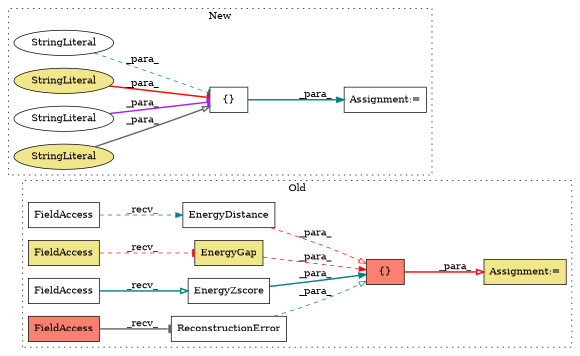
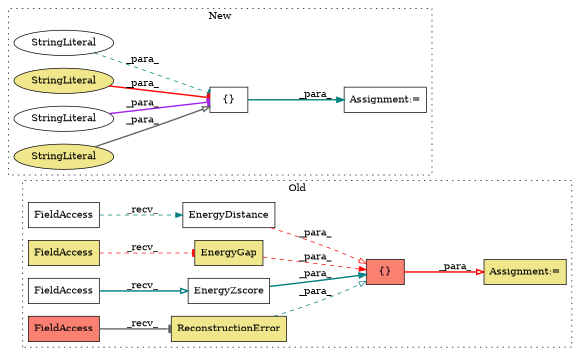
node "ReconstructionError": fillcolor white -> khaki
